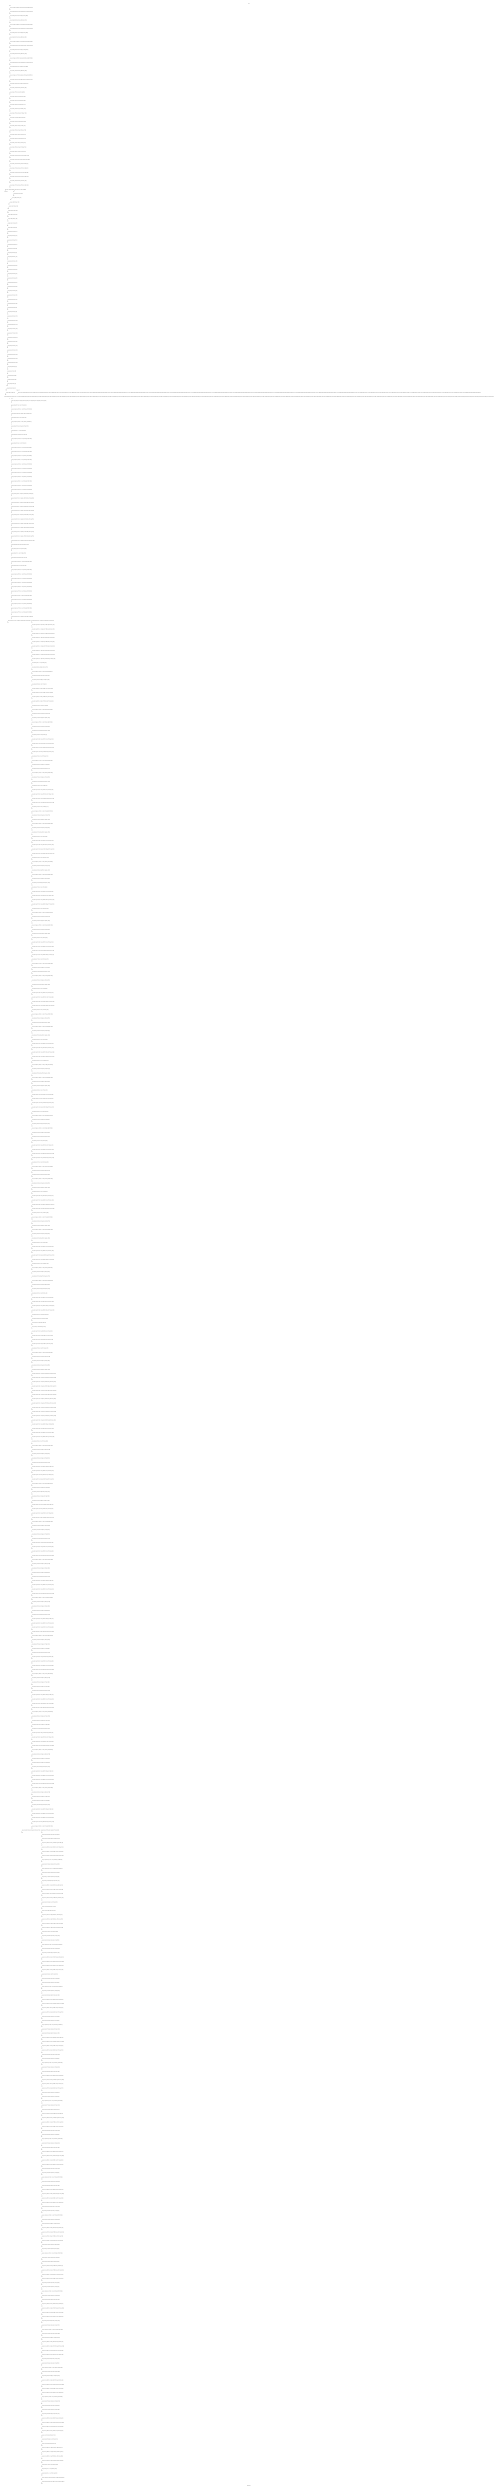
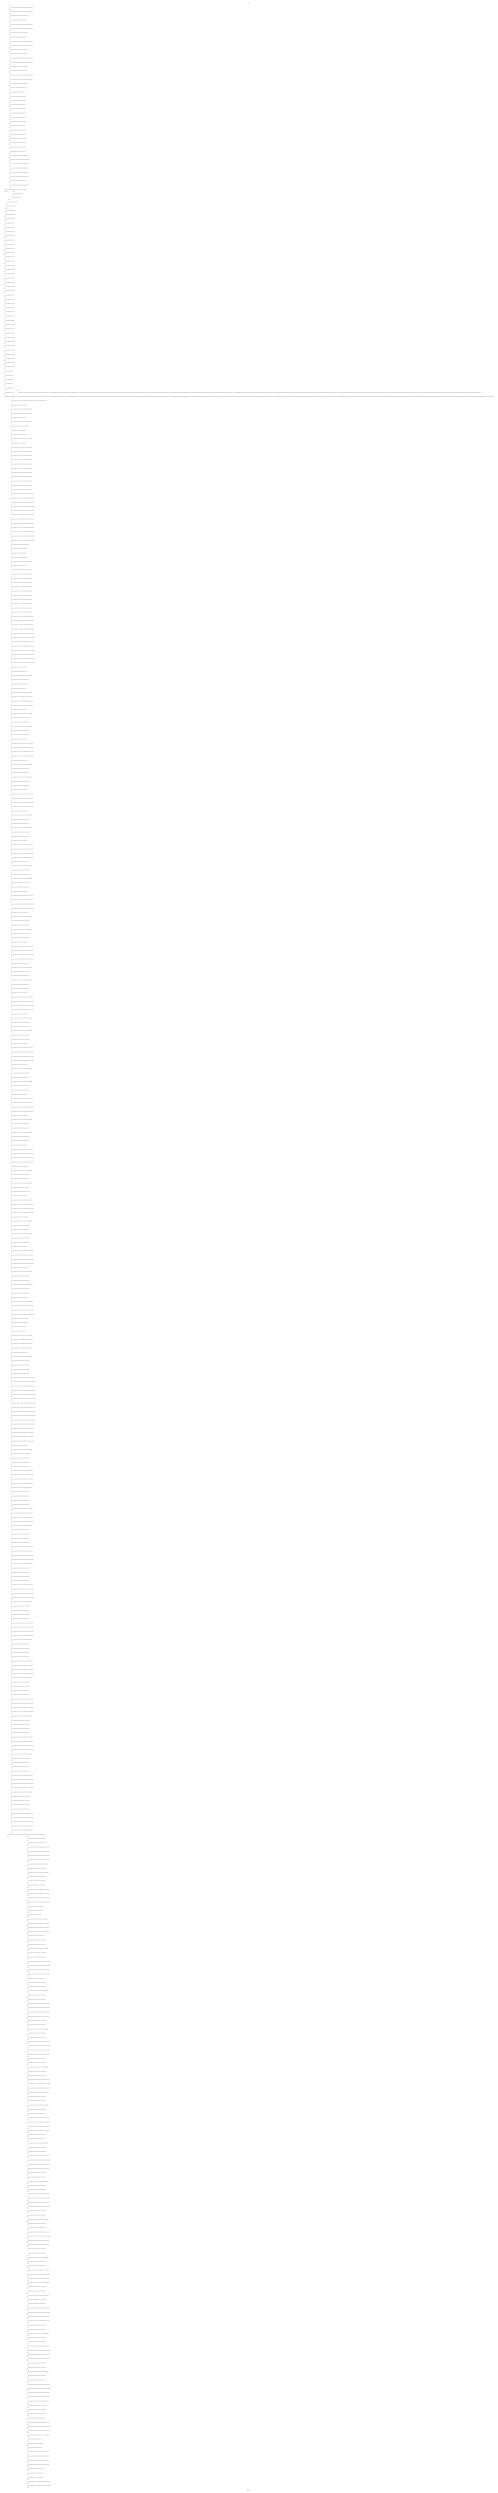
edge "l55" -> "l57": now "l56" -> "l57"
